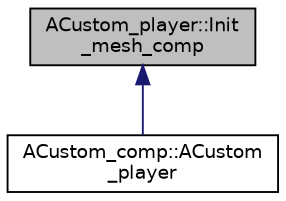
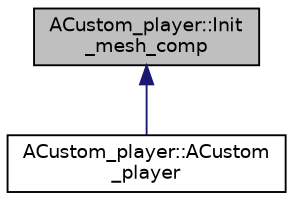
node "ACustom_comp::ACustom _player": label "ACustom_comp::ACustom _player" -> "ACustom_player::ACustom _player"
